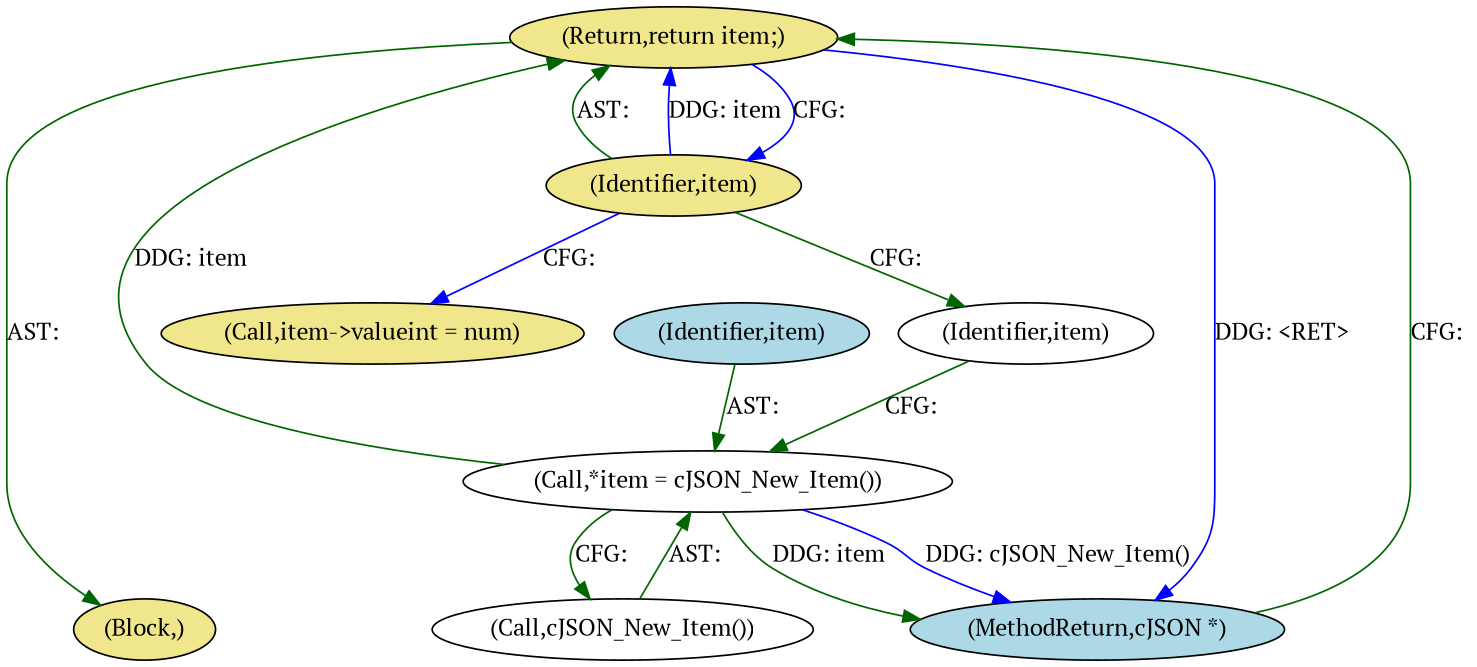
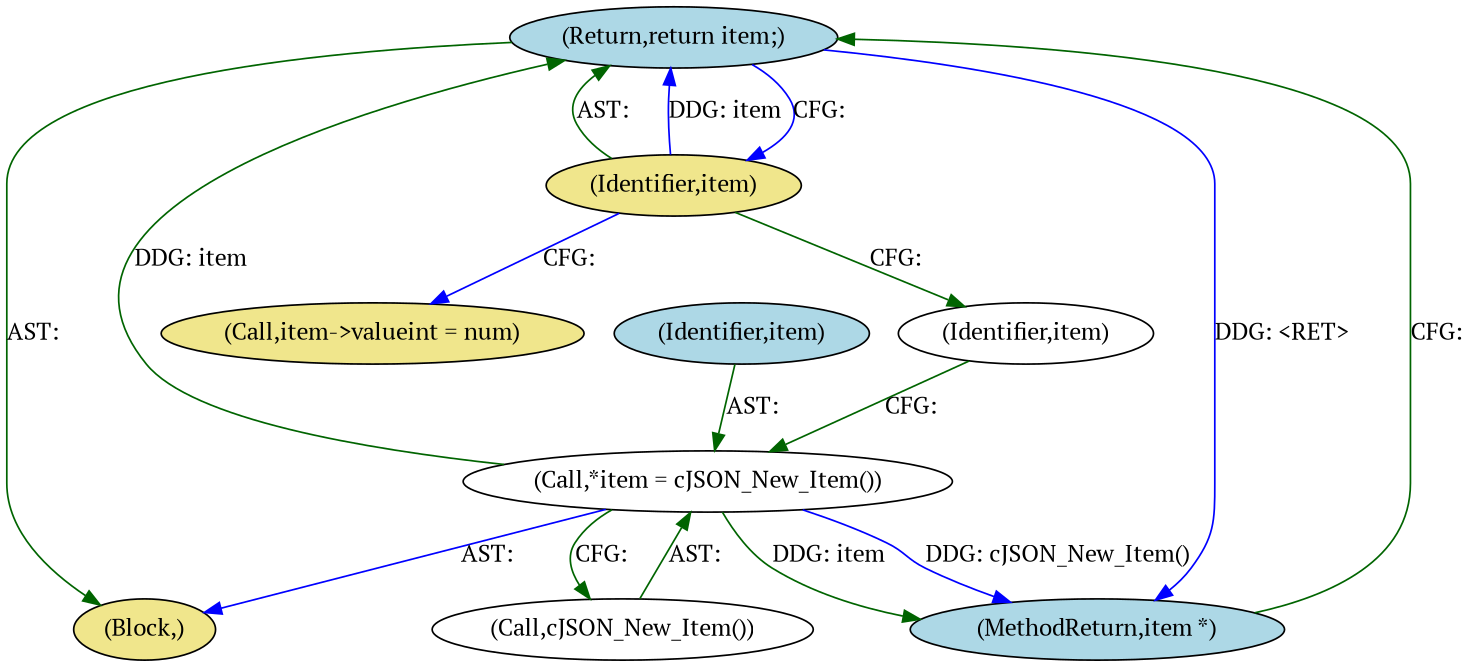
node "(Return,return item;)": fillcolor khaki -> lightblue
edge "(Call,*item = cJSON_New_Item())" -> "(Block,)": added, label "AST:"
node "(MethodReturn,cJSON *)": label "(MethodReturn,cJSON *)" -> "(MethodReturn,item *)"
